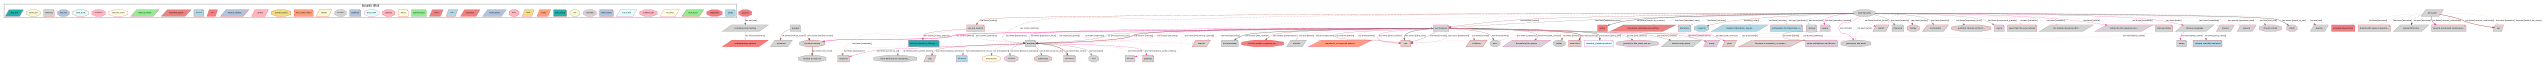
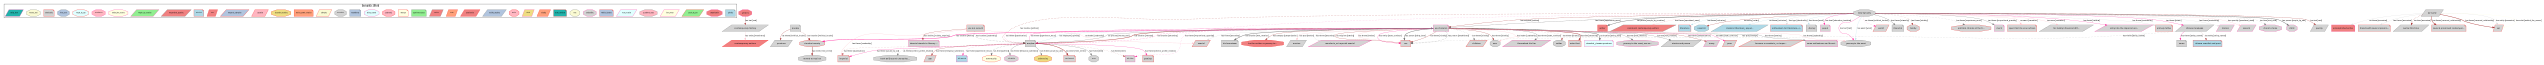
node "Work": fillcolor lightblue -> lightsalmon
edge "Ming dynasty" -> "Wu Rui eunuch": removed, label "has theme [Kinship]"
edge "Ming dynasty" -> "poetry": style dotted -> bold
edge "Ng name" -> "several prominent contempor...": color deeppink -> brown
node "his family's": removed
edge "popul" -> "same enthusiasm for literat...": now "Wu Cheng'en" -> "same enthusiasm for literat..."
edge "Chinese language" -> "Wu": color deeppink -> gray40
node "devote himself to literary ...": fillcolor lightseagreen -> lightgray
node "mandarin, or imperial official": fillcolor lightsalmon -> lightgray
node "throughout his poems": label "throughout his poems" -> "throughout his life"
edge "his life" -> "Nanjing": reversed
node "university": fillcolor lightgray -> lightgoldenrod
